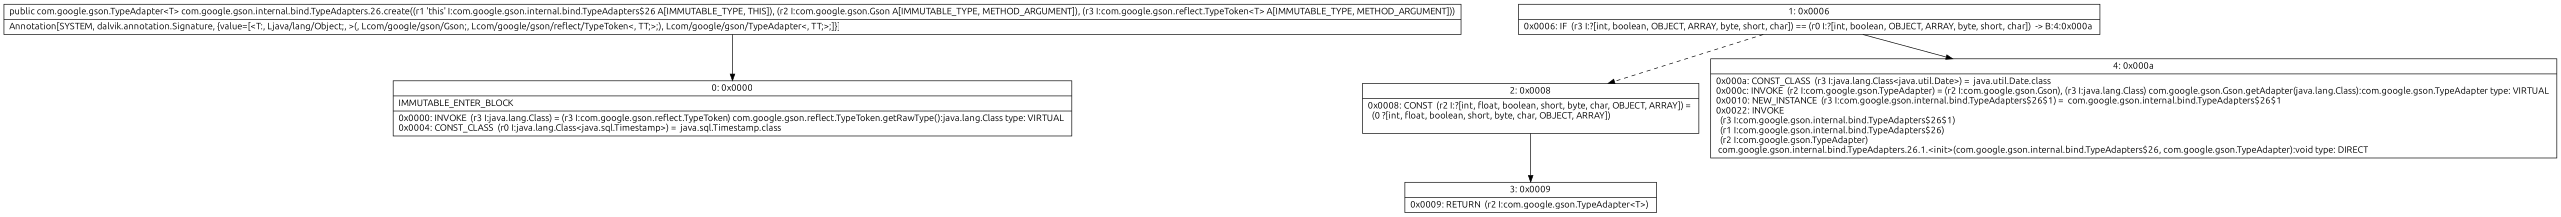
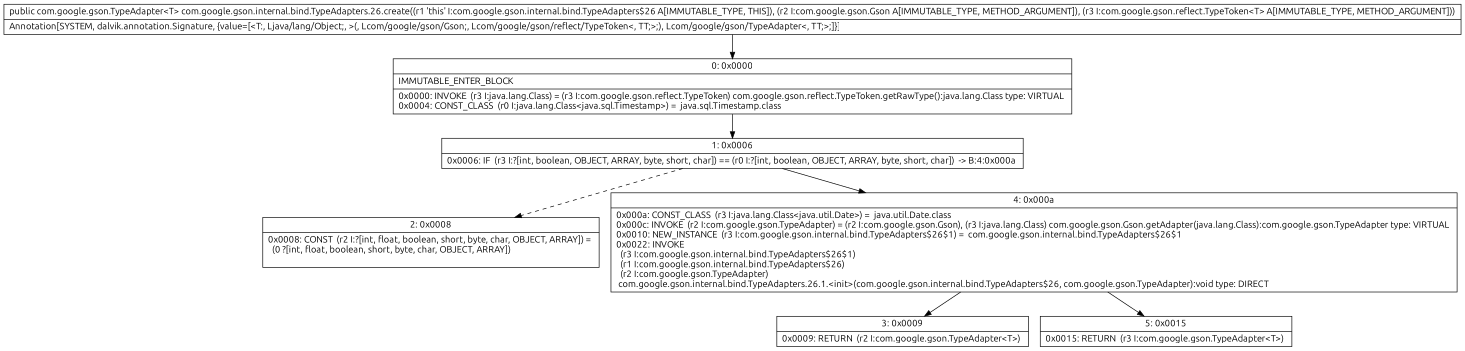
edge "0: 0x0000" -> "1: 0x0006": added
edge "2: 0x0008" -> "3: 0x0009": now "4: 0x000a" -> "3: 0x0009"
node "5: 0x0015": added
